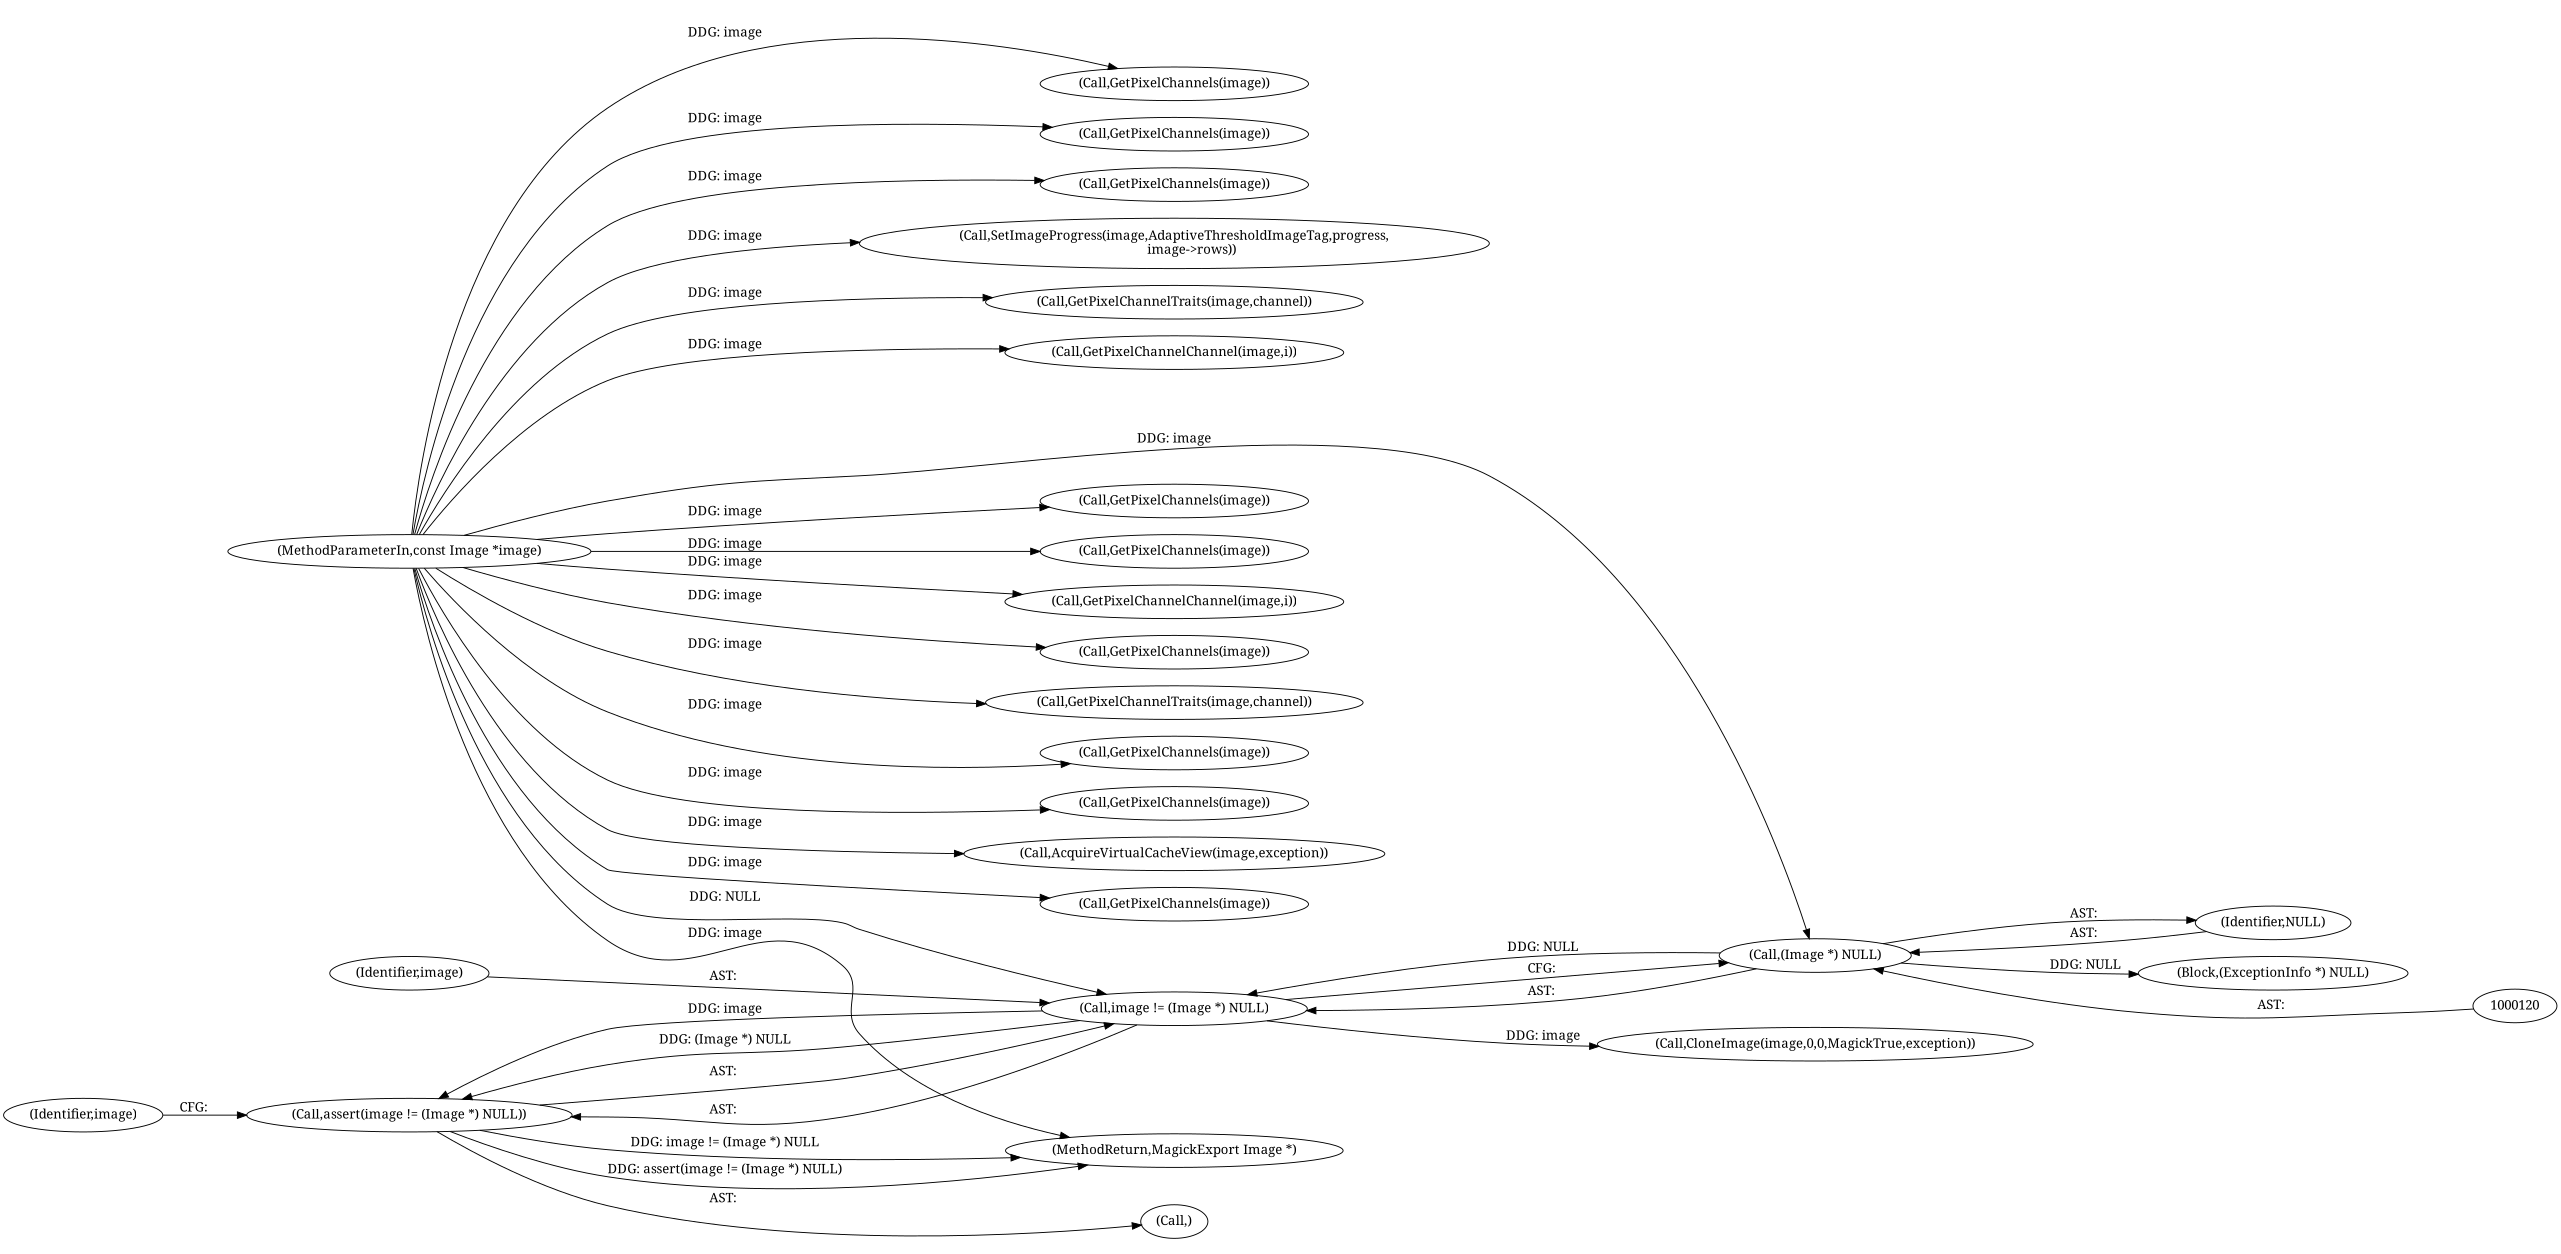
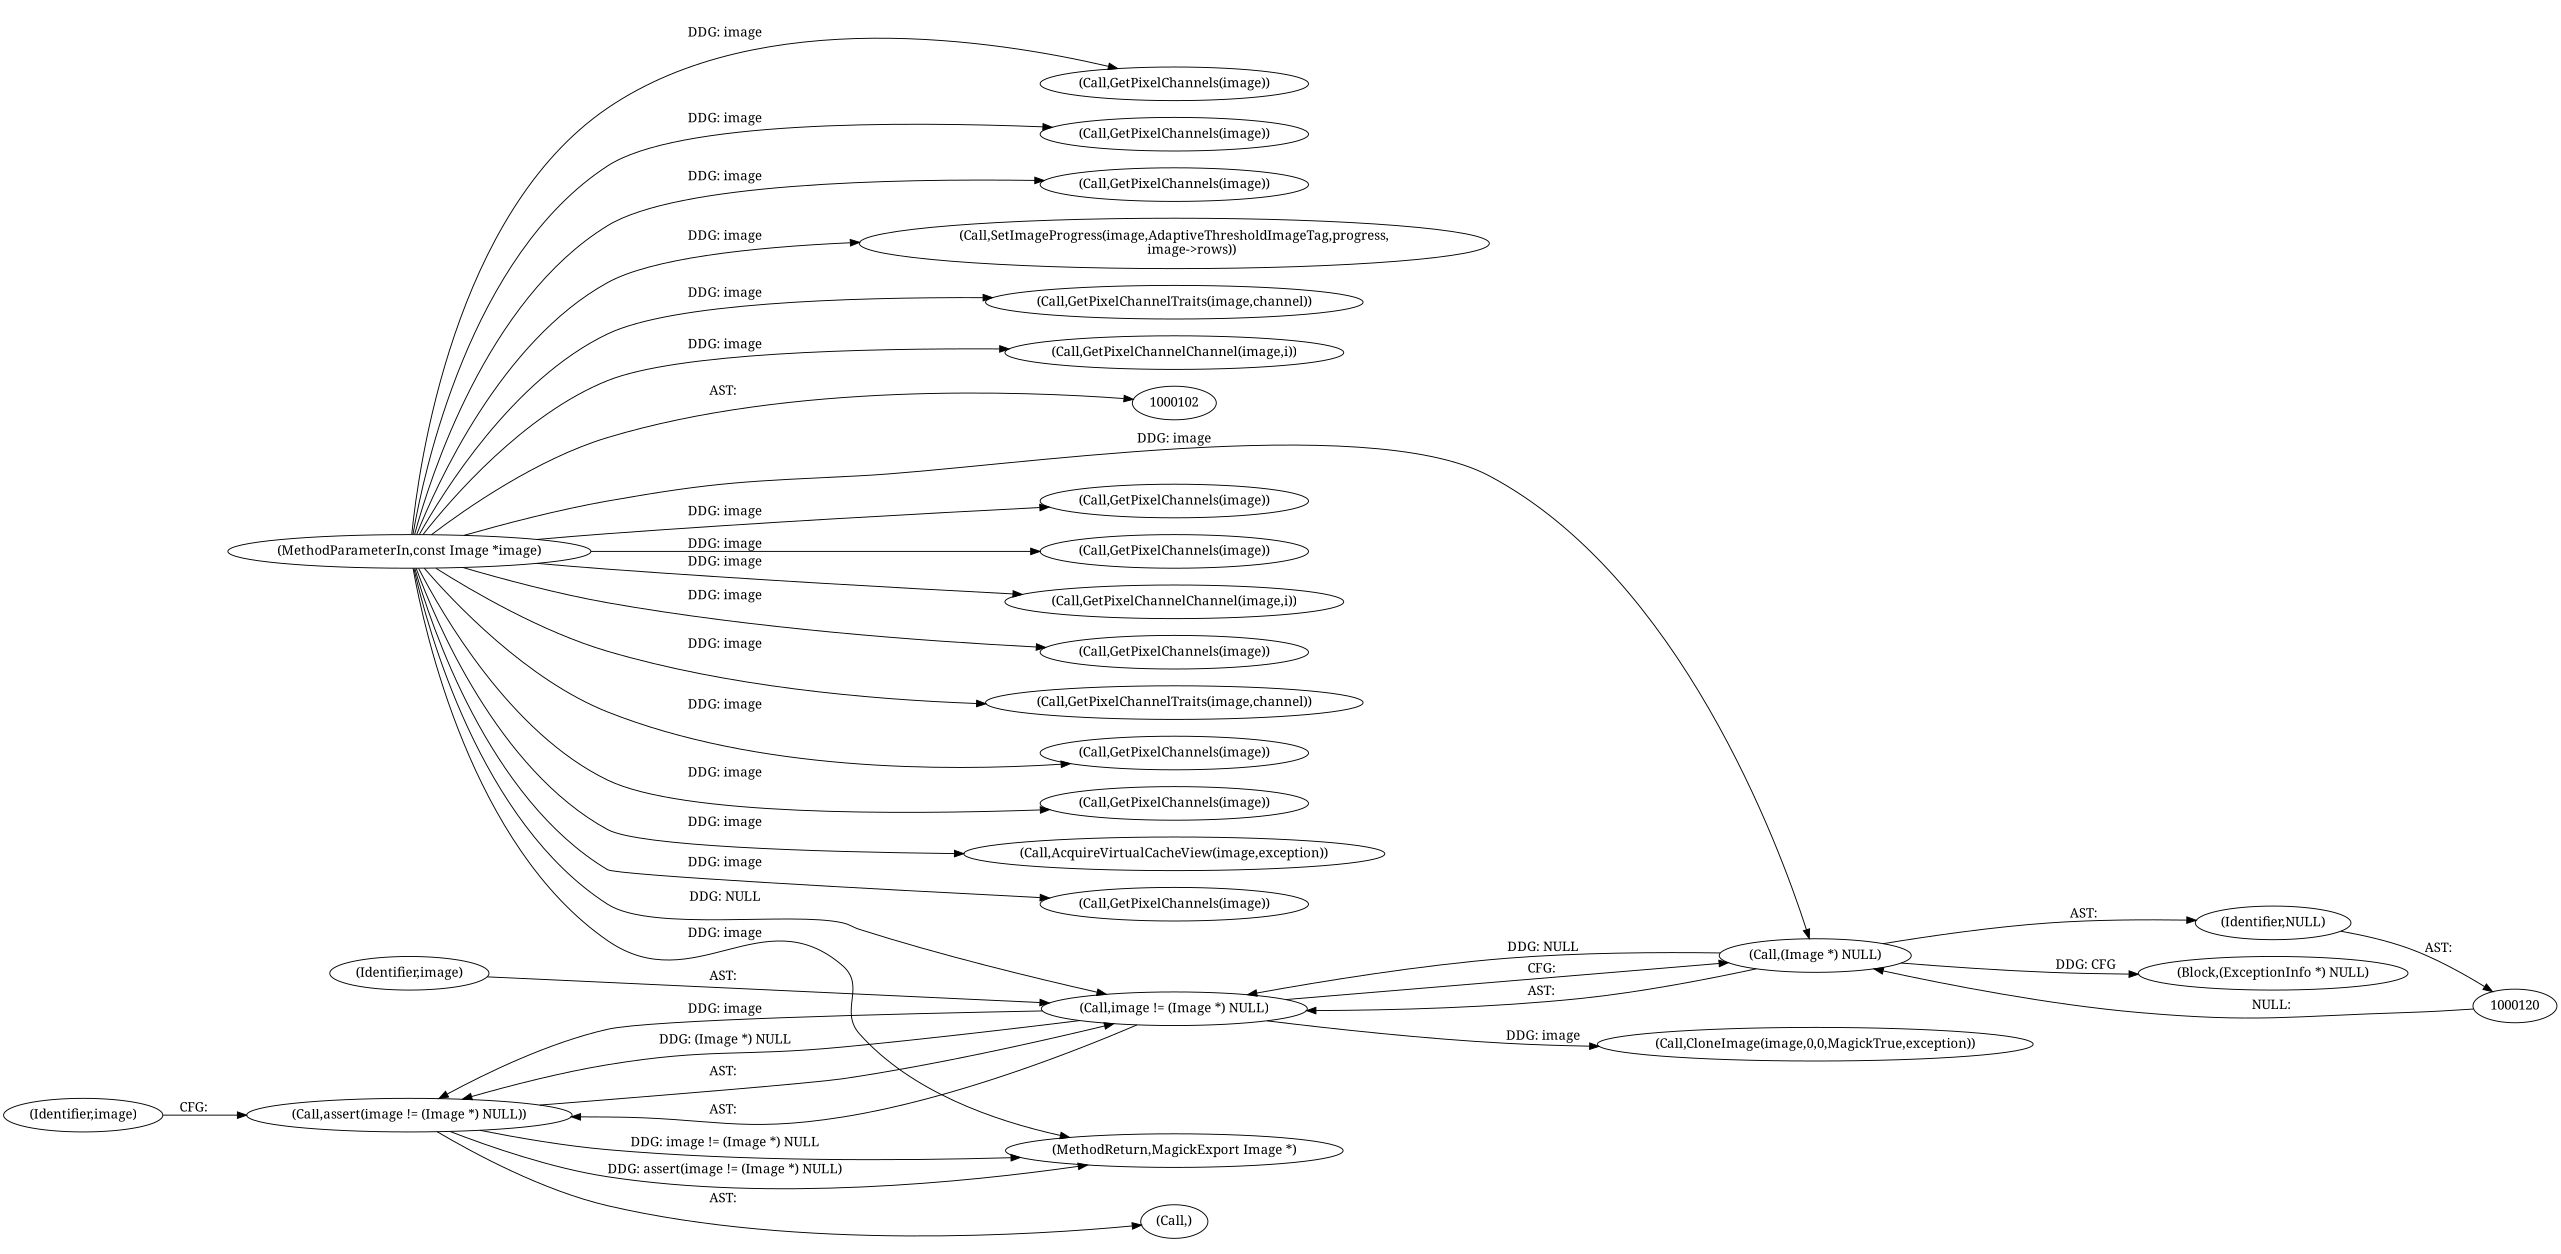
node "1000102": added
edge "(Identifier,NULL)" -> "(Call,(Image *) NULL)": now "(Identifier,NULL)" -> "1000120"
edge "(Call,(Image *) NULL)" -> "(Block,(ExceptionInfo *) NULL)": label "DDG: NULL" -> "DDG: CFG"
edge "1000120" -> "(Call,(Image *) NULL)": label "AST: " -> "NULL: "
